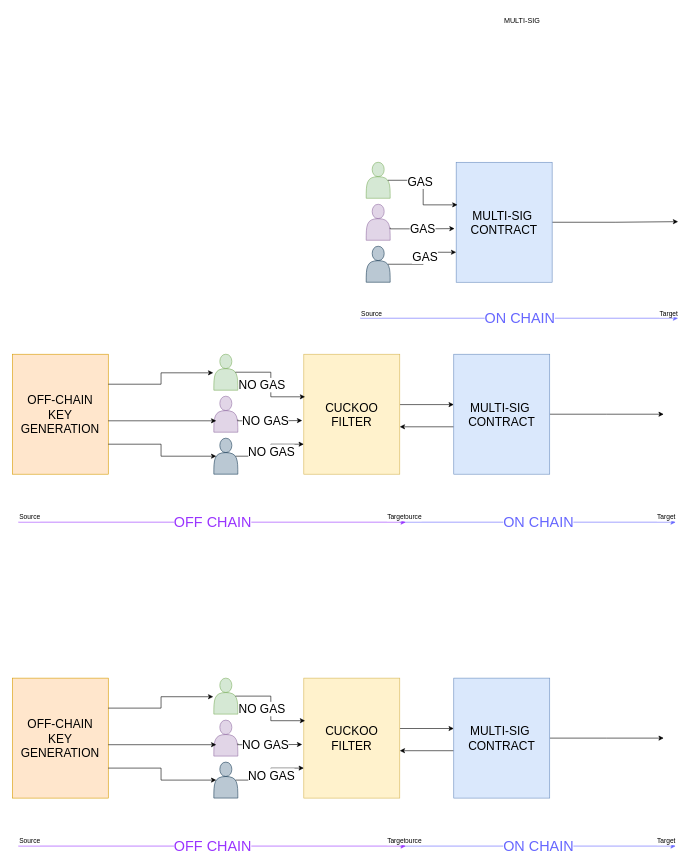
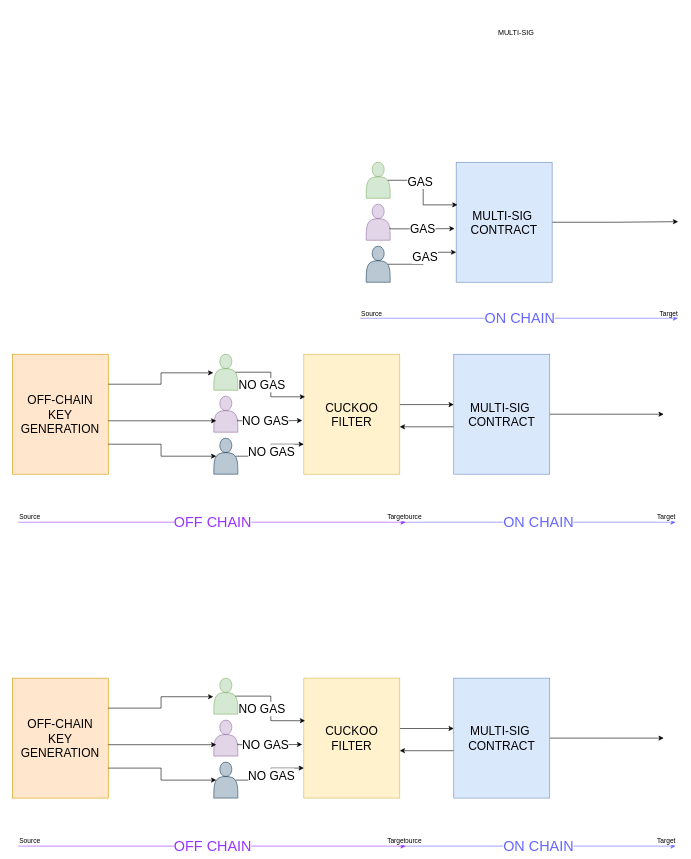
node "MULTI-SIG": moved (522, 21) -> (516, 33)
